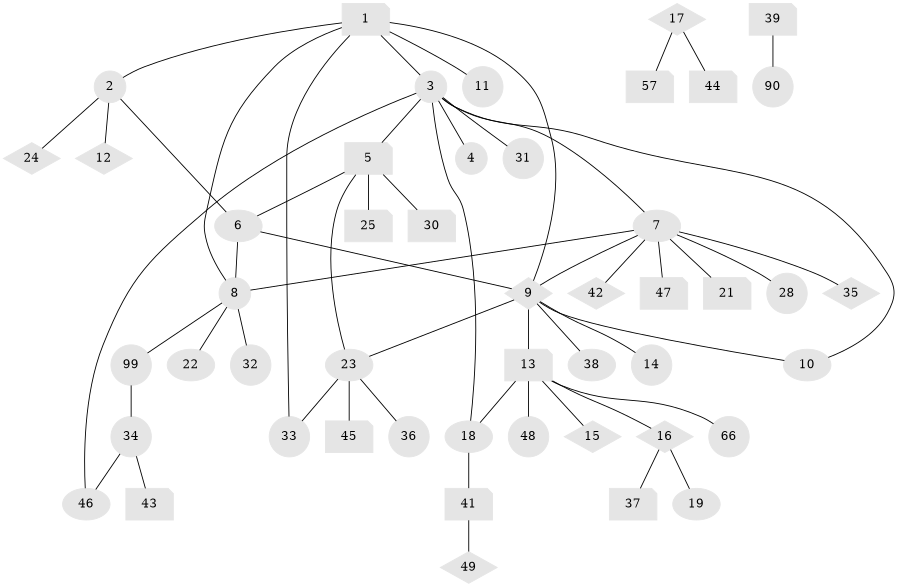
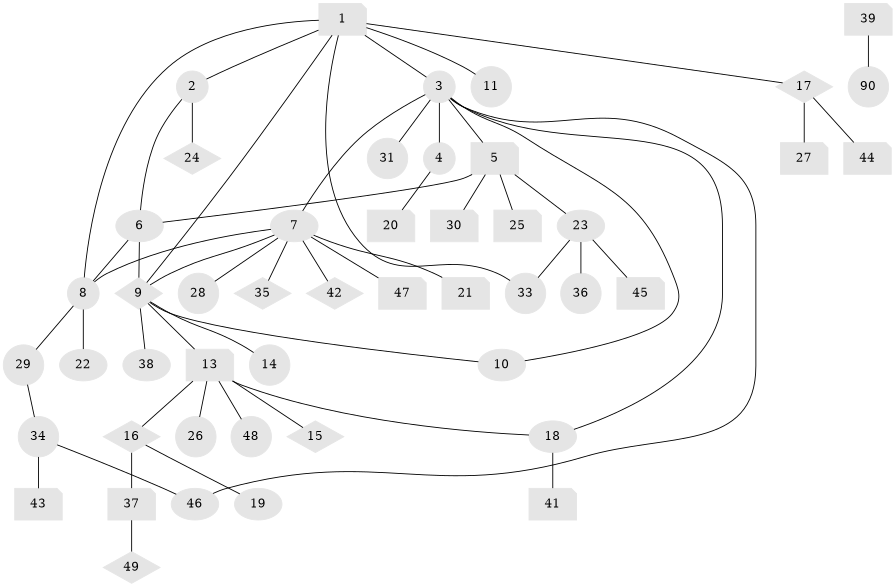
edge "1" -- "17": added
node "57": label "57" -> "27"
node "12": removed
node "20": added
edge "9" -- "23": removed
node "99": label "99" -> "29"
node "32": removed
node "66": label "66" -> "26"
edge "41" -- "49": now "37" -- "49"
